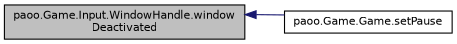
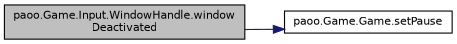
edge "paoo.Game.Game.setPause" -> "paoo.Game.Input.WindowHandle.window Deactivated": reversed
